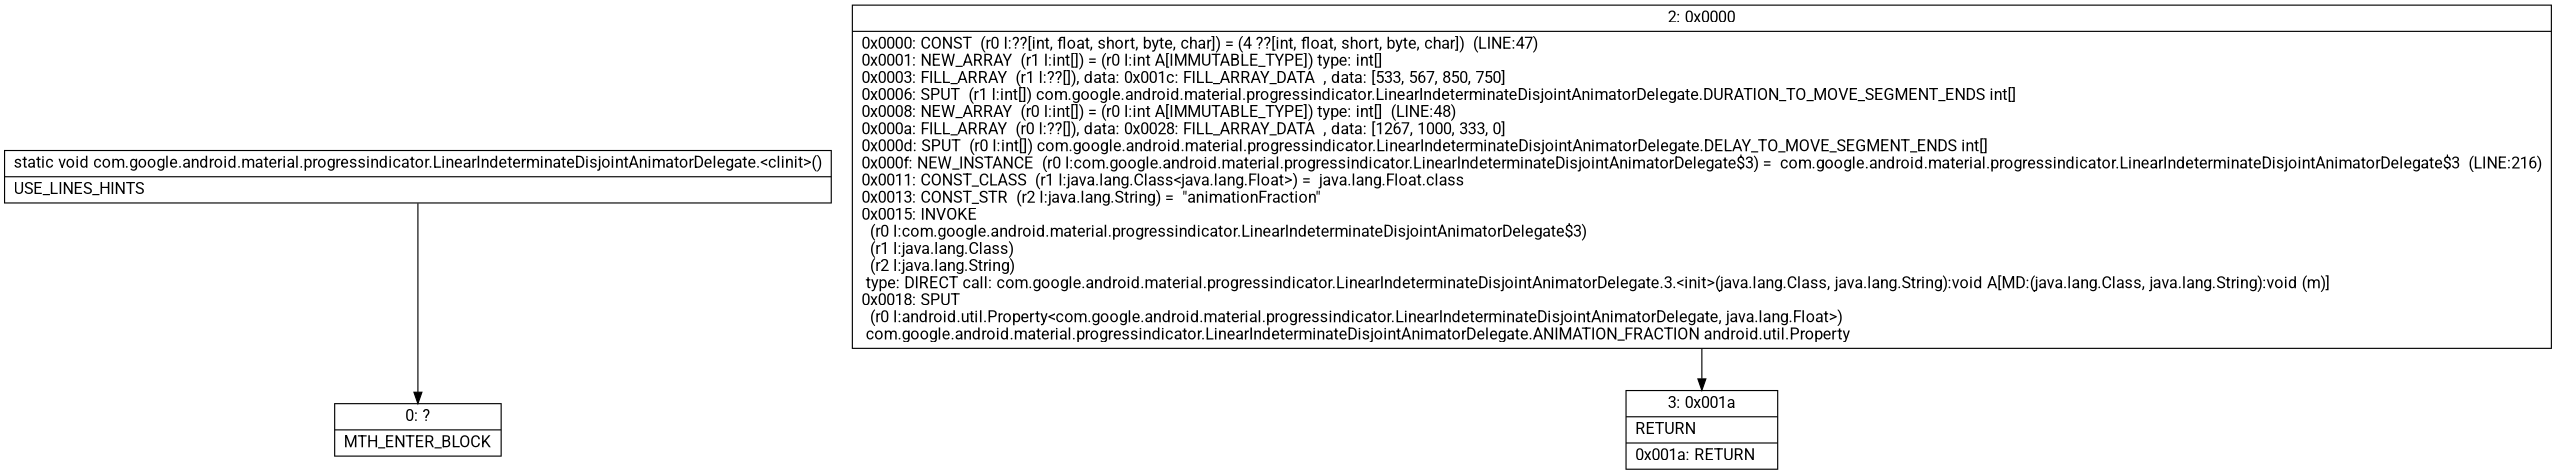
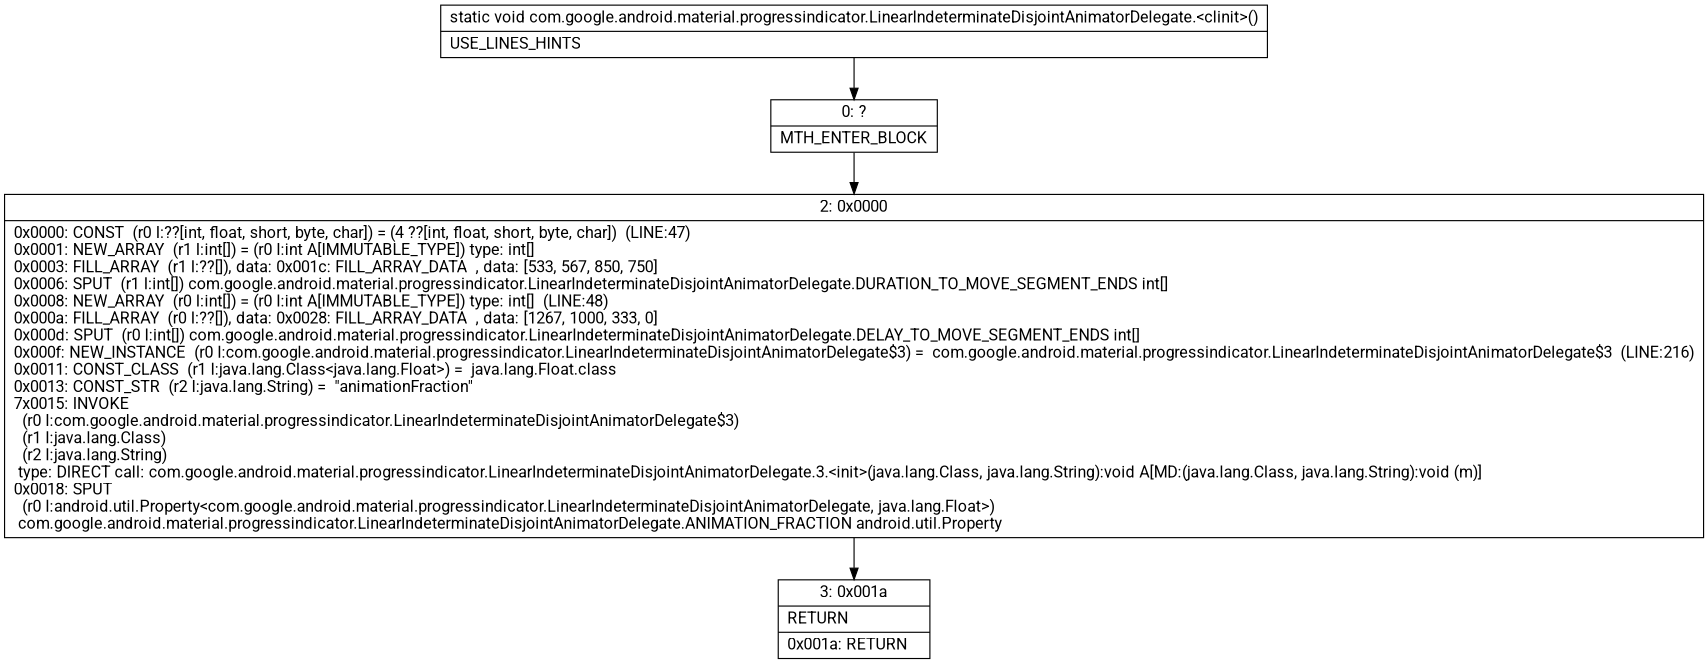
edge "0: ?" -> "2: 0x0000": added
node "2: 0x0000": text "0x0015: INVOKE" -> "7x0015: INVOKE"
